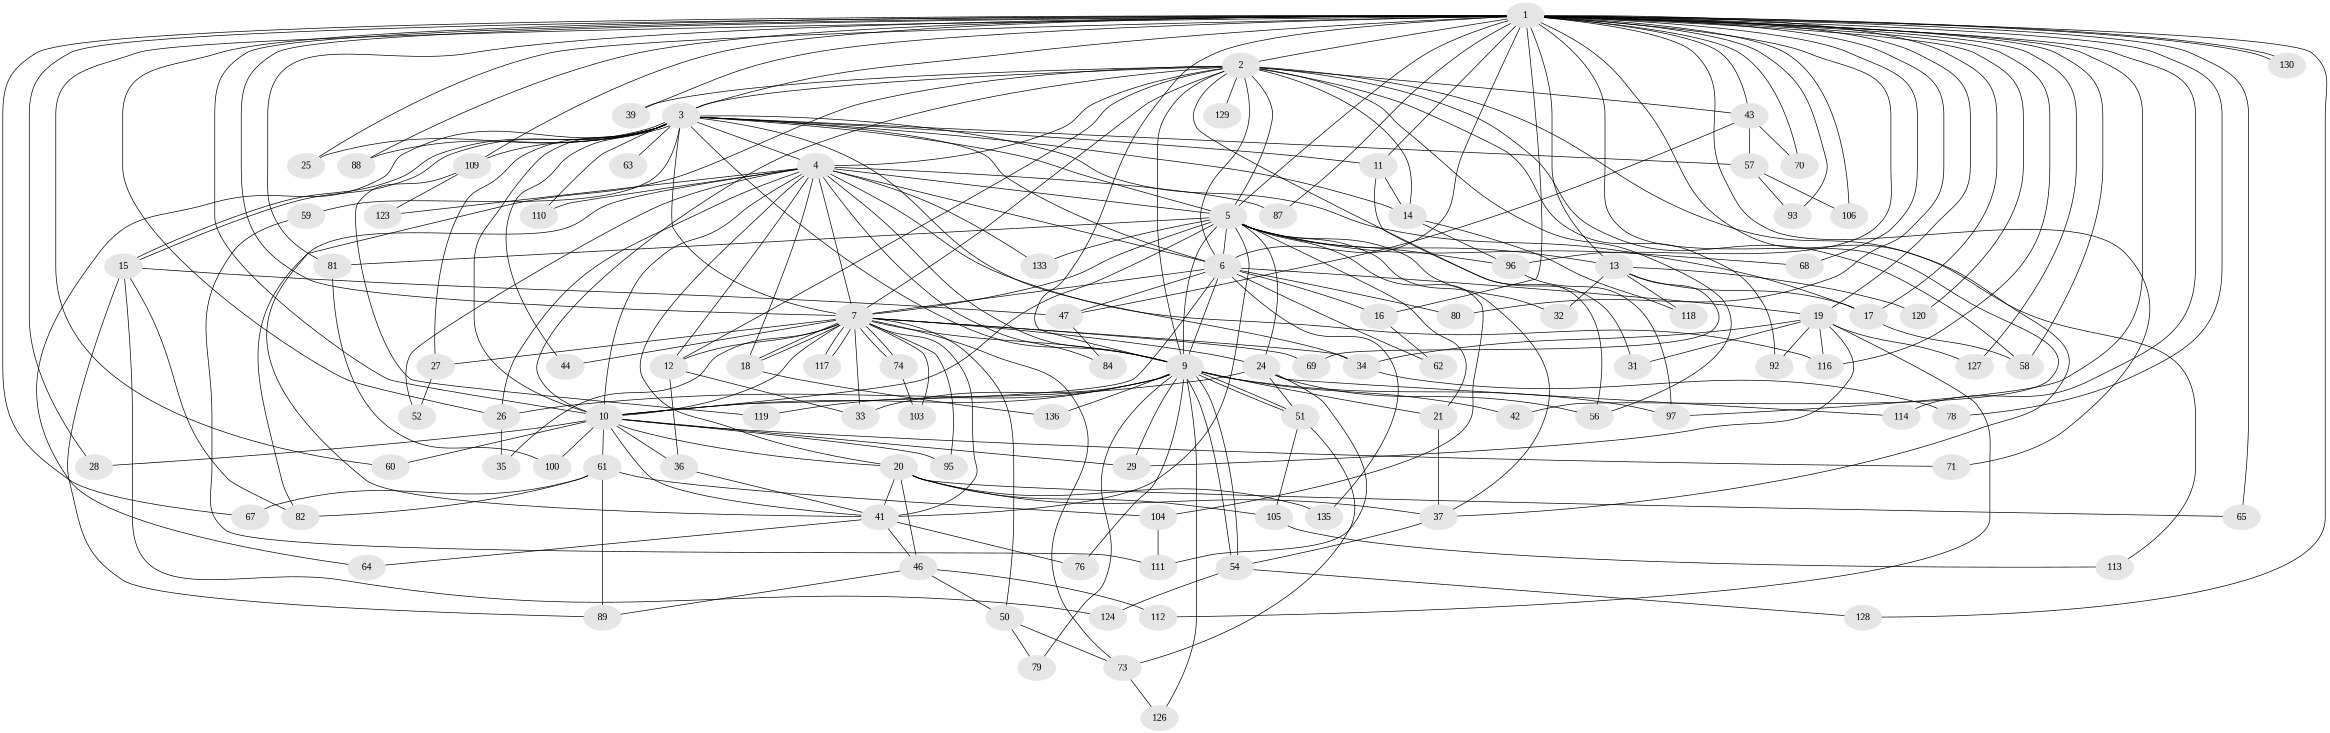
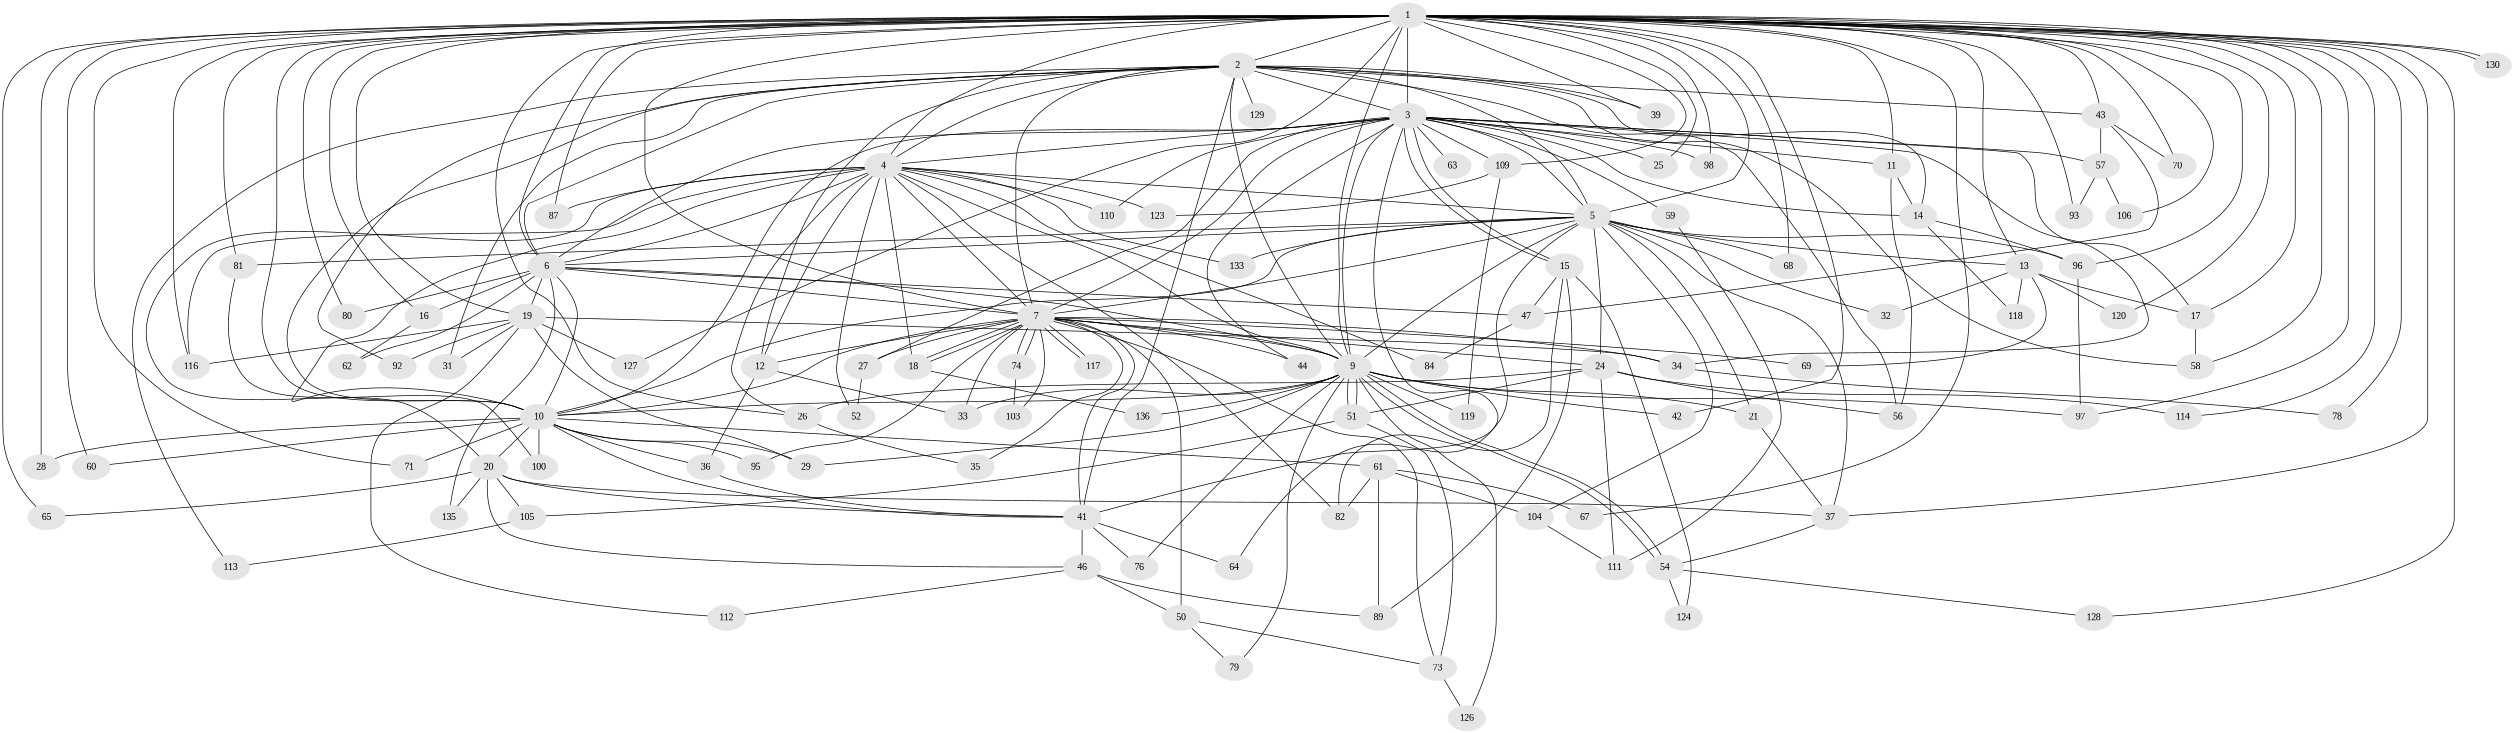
edge "1" -- "4": added
node "88": label "88" -> "98"
